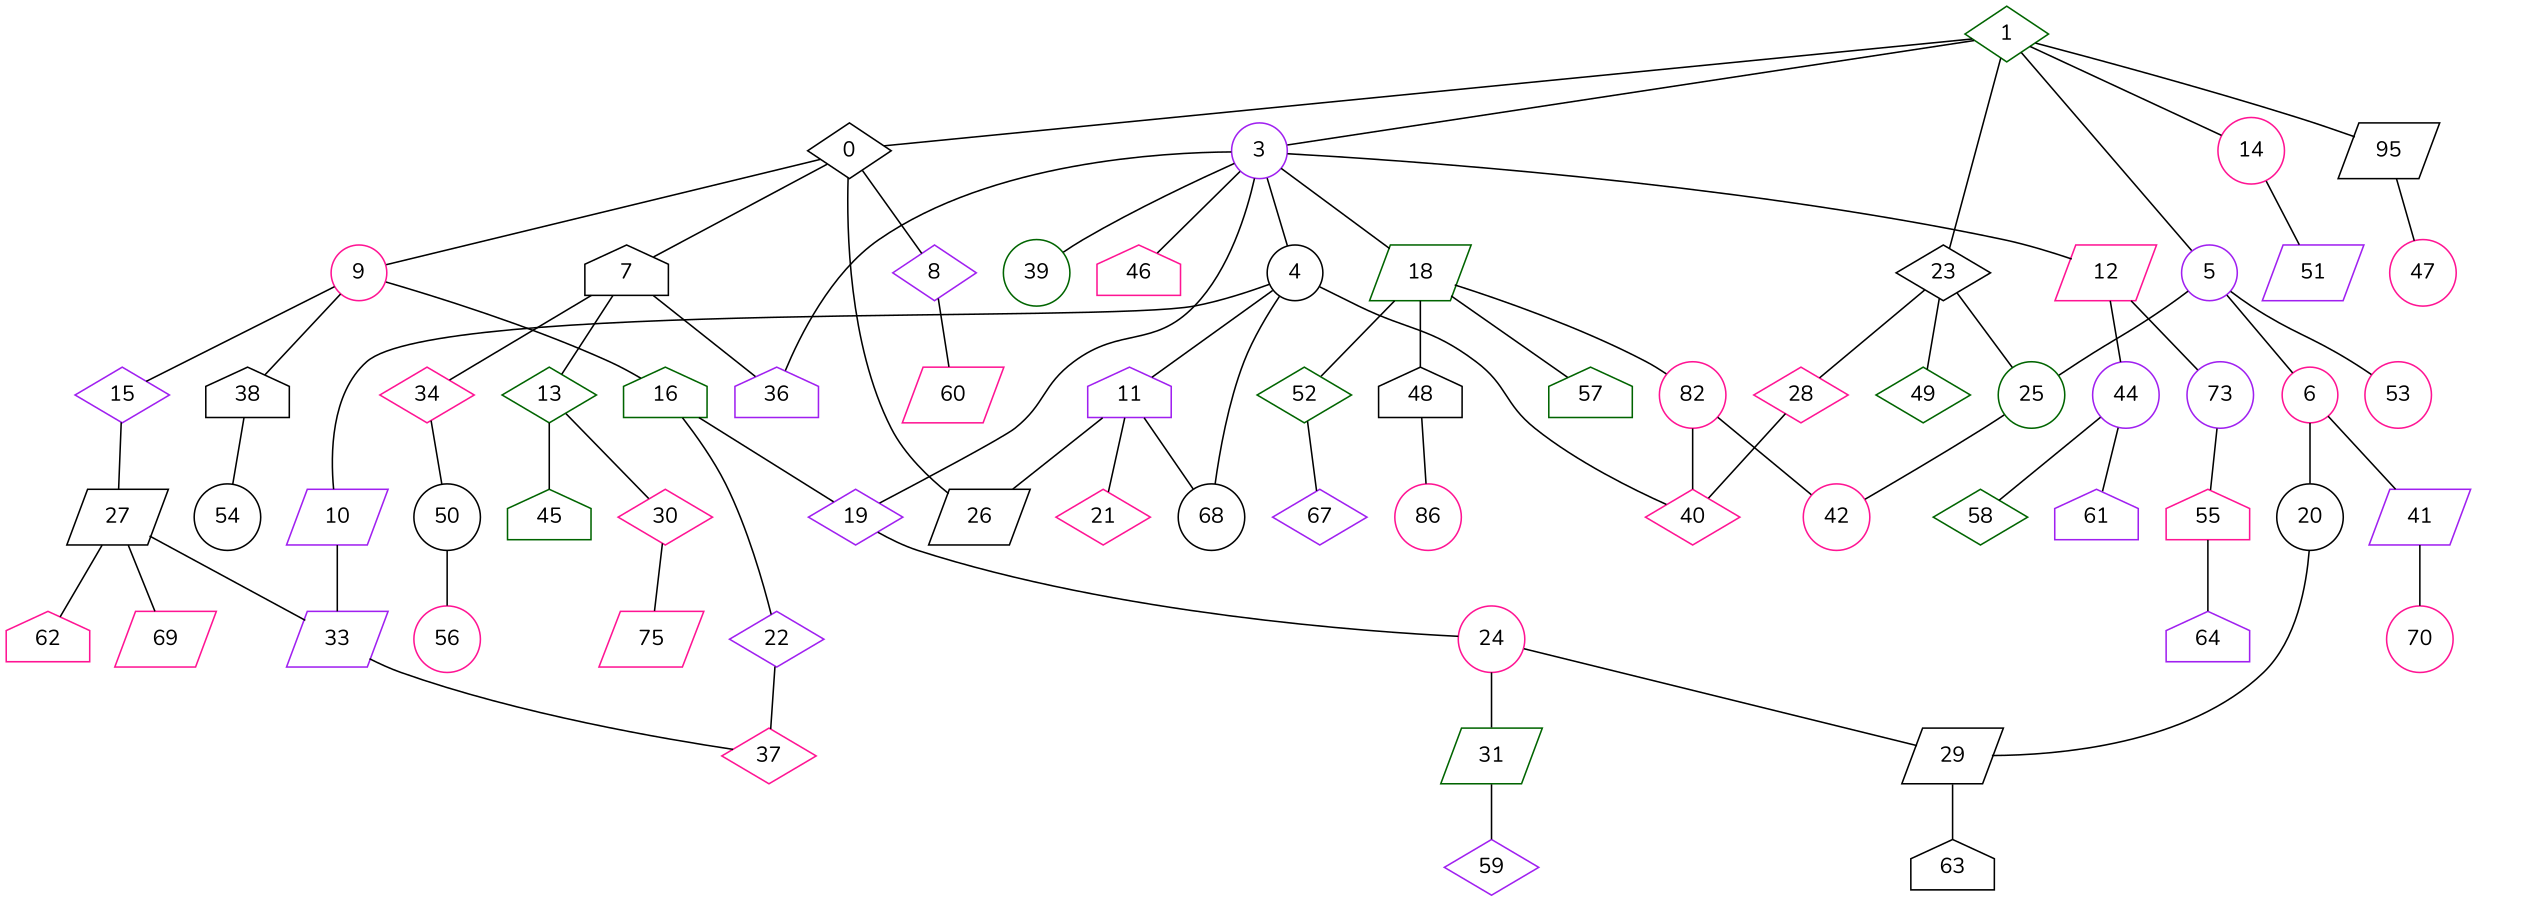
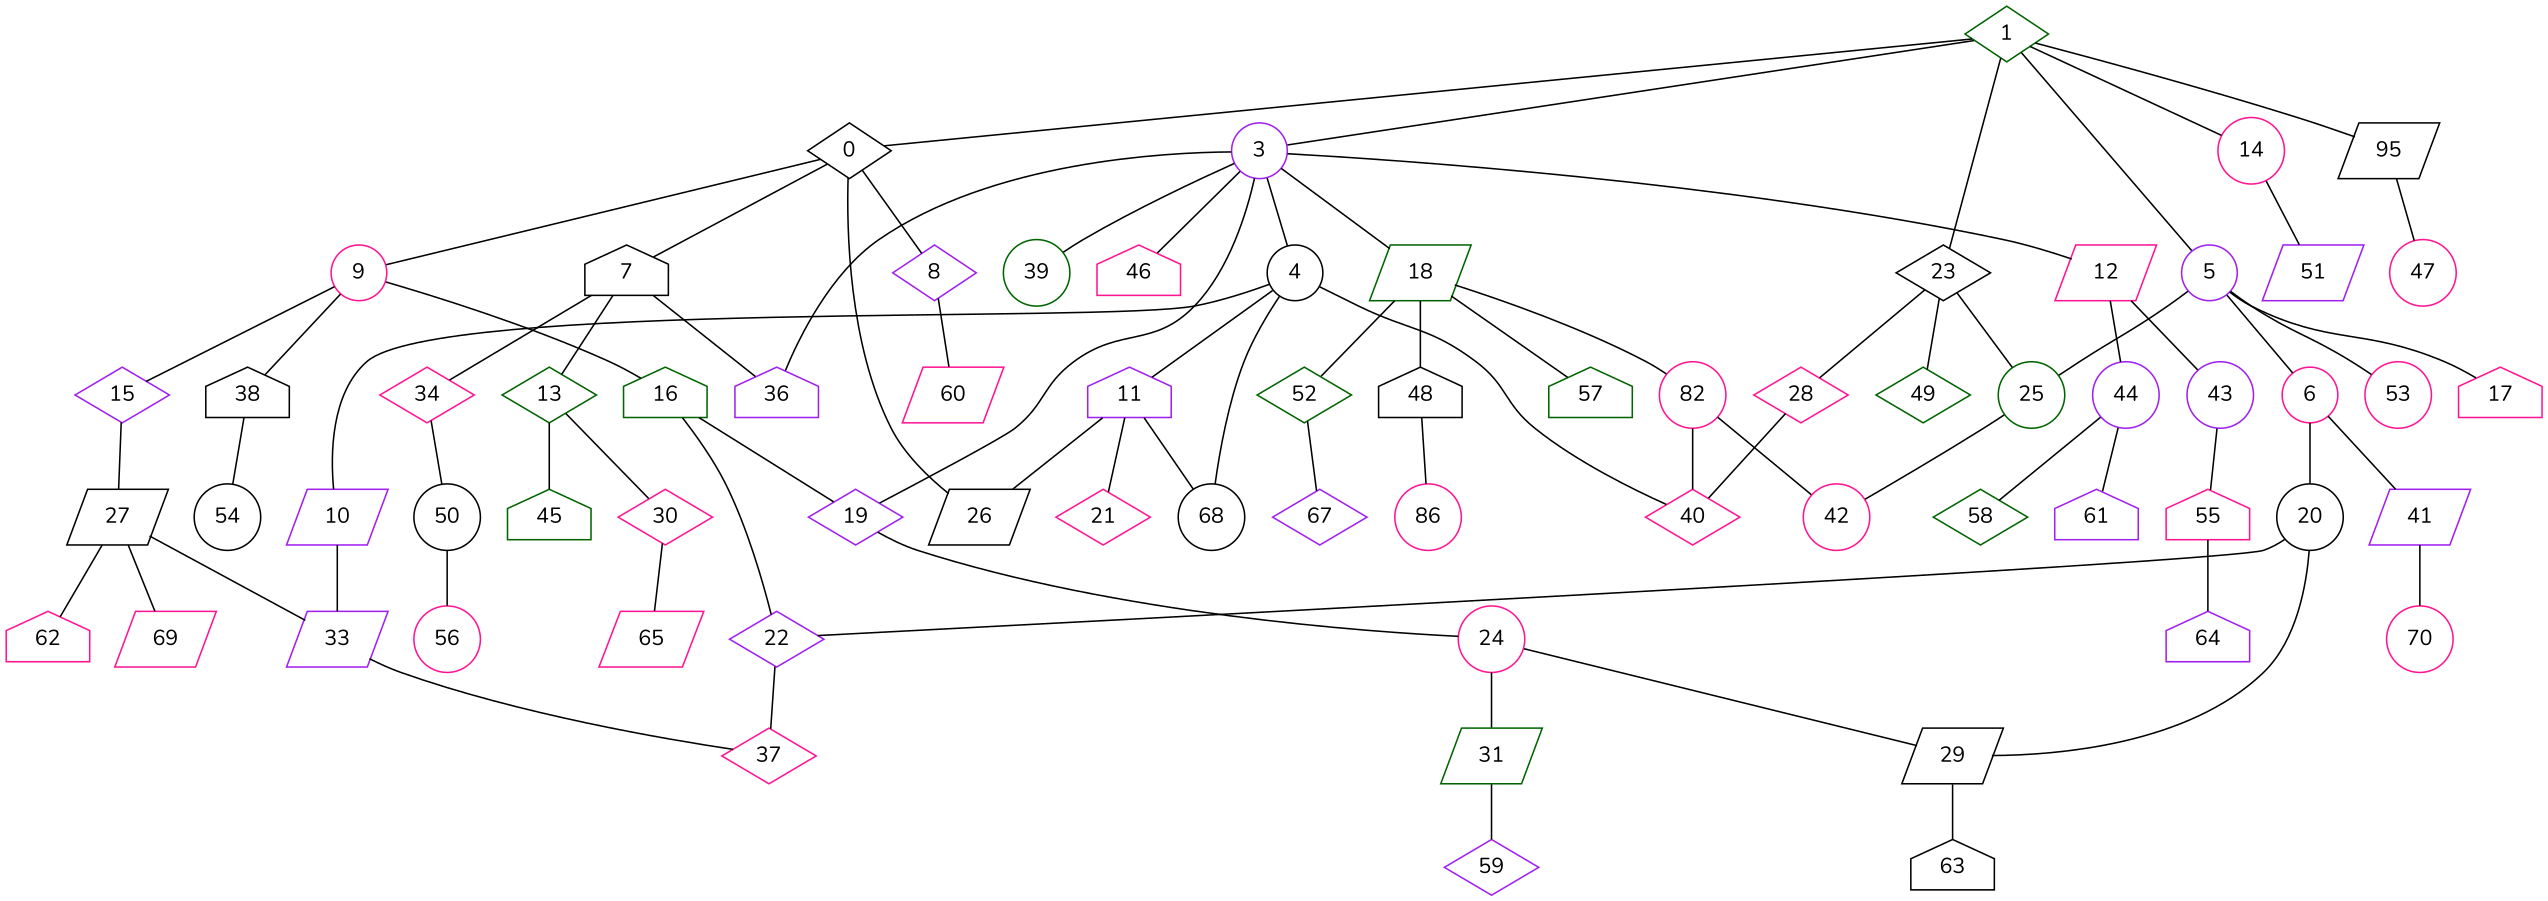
node "73": label "73" -> "43"
node "17": added
edge "20" -- "22": added
node "75": label "75" -> "65"
